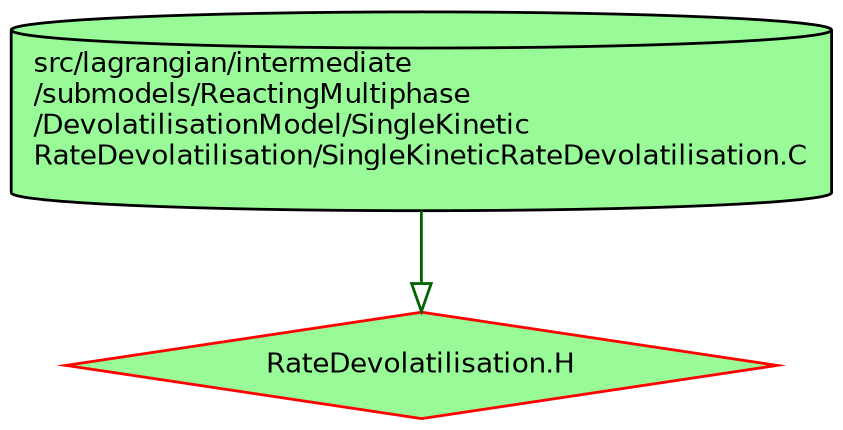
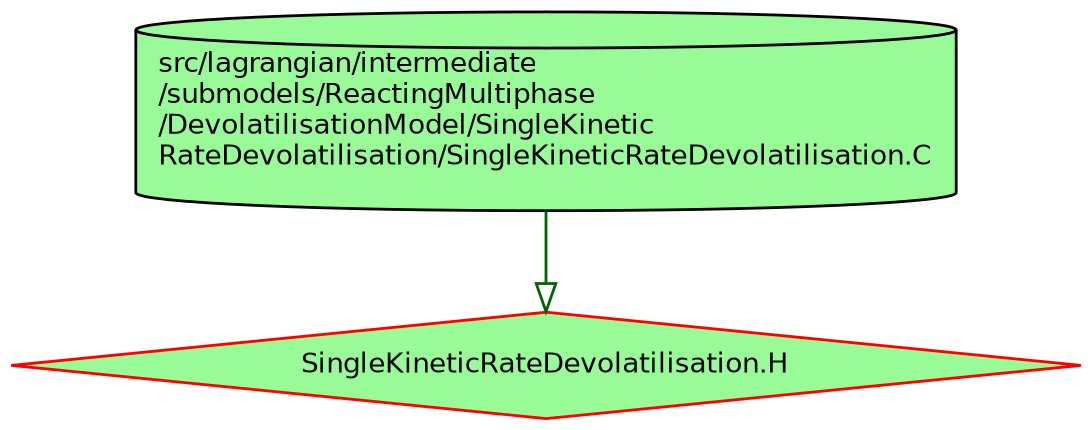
node "RateDevolatilisation.H": label "RateDevolatilisation.H" -> "SingleKineticRateDevolatilisation.H"
